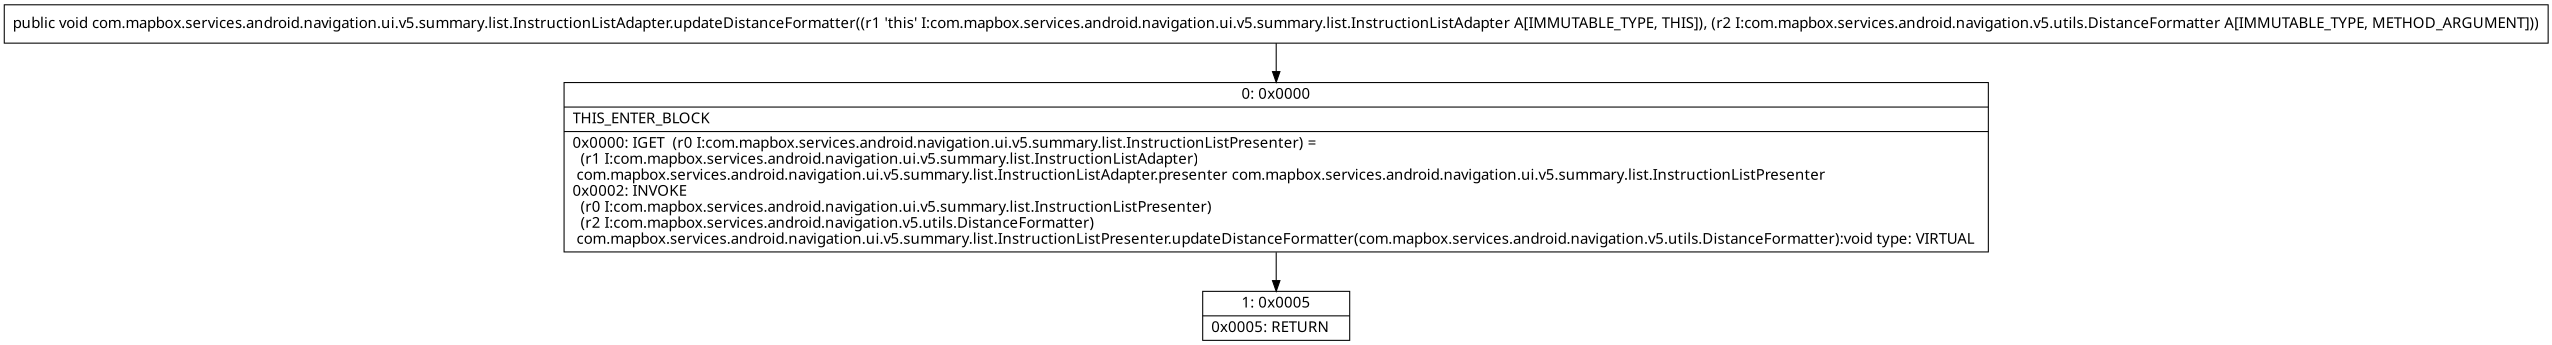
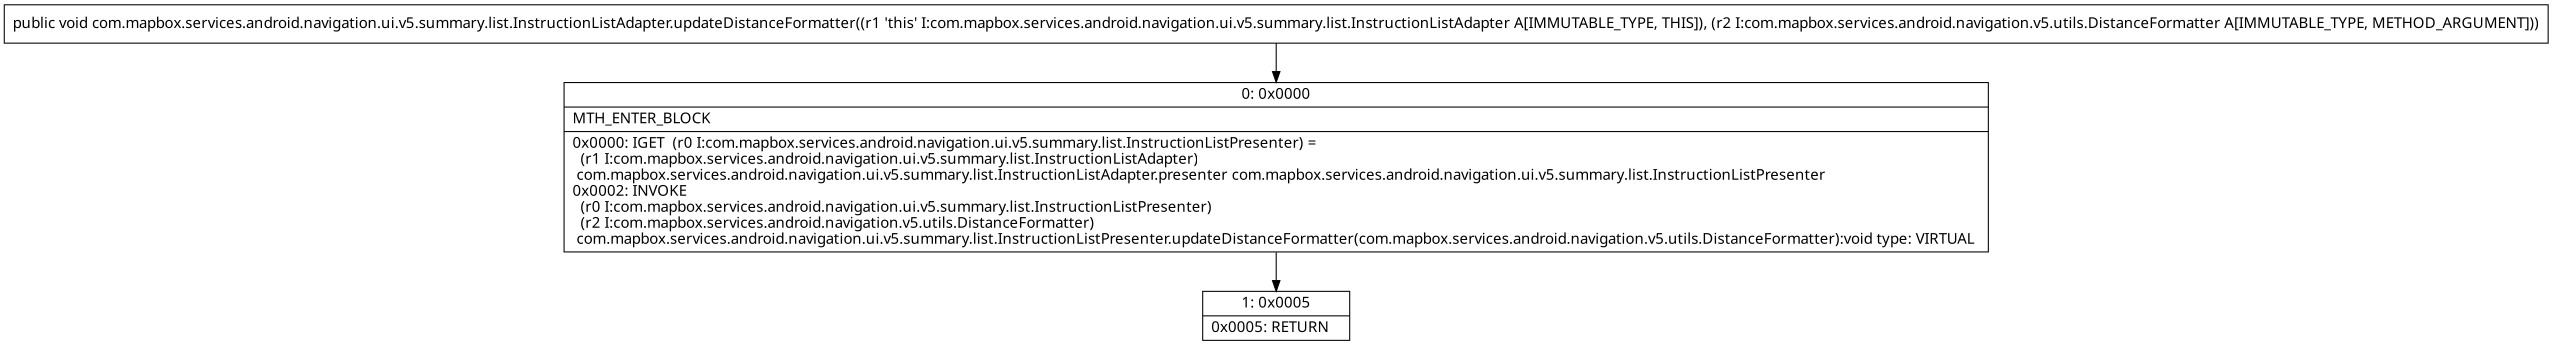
node "0: 0x0000": text "THIS_ENTER_BLOCK" -> "MTH_ENTER_BLOCK"
